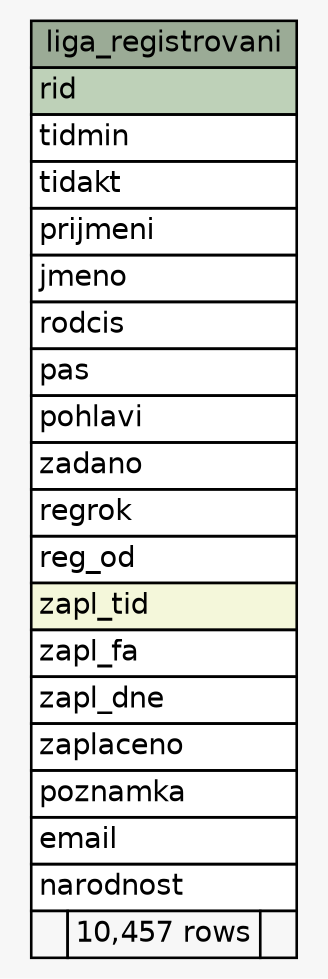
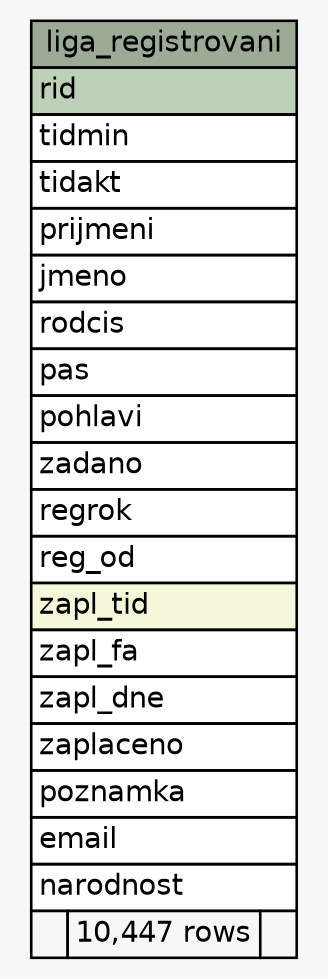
node "liga_registrovani": text "10,457 rows" -> "10,447 rows"
